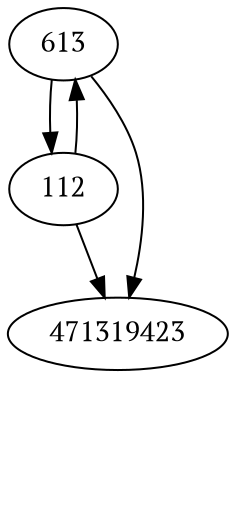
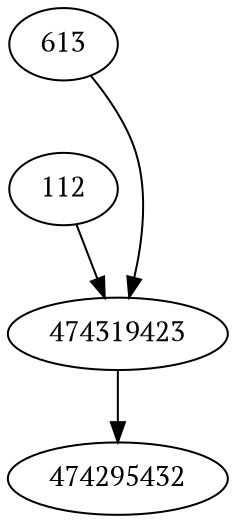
edge "613" -> "112": removed
edge "112" -> "613": removed
node "471319423": label "471319423" -> "474319423"
node "474295432": added
